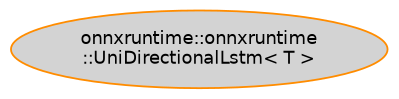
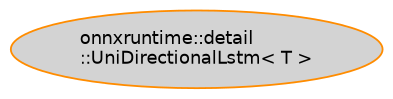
node "onnxruntime::onnxruntime ::UniDirectionalLstm< T >": label "onnxruntime::onnxruntime ::UniDirectionalLstm< T >" -> "onnxruntime::detail ::UniDirectionalLstm< T >"
